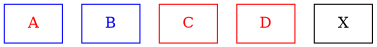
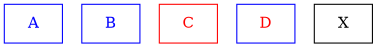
node "A": fontcolor red -> blue
node "D": color red -> blue
